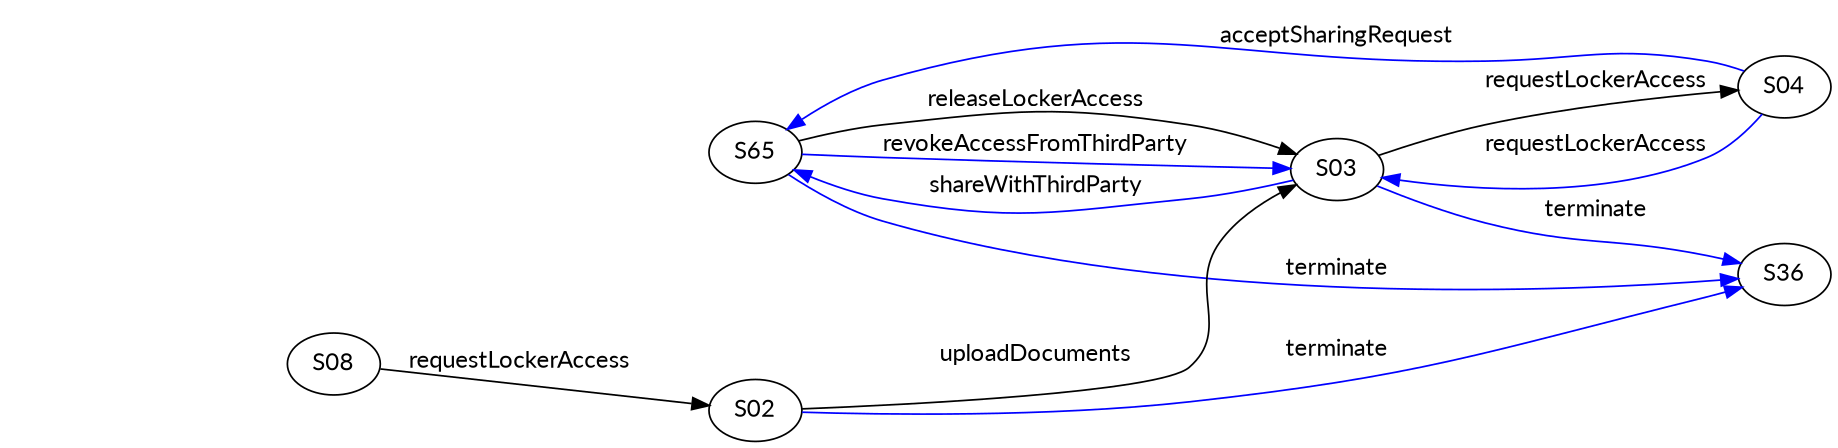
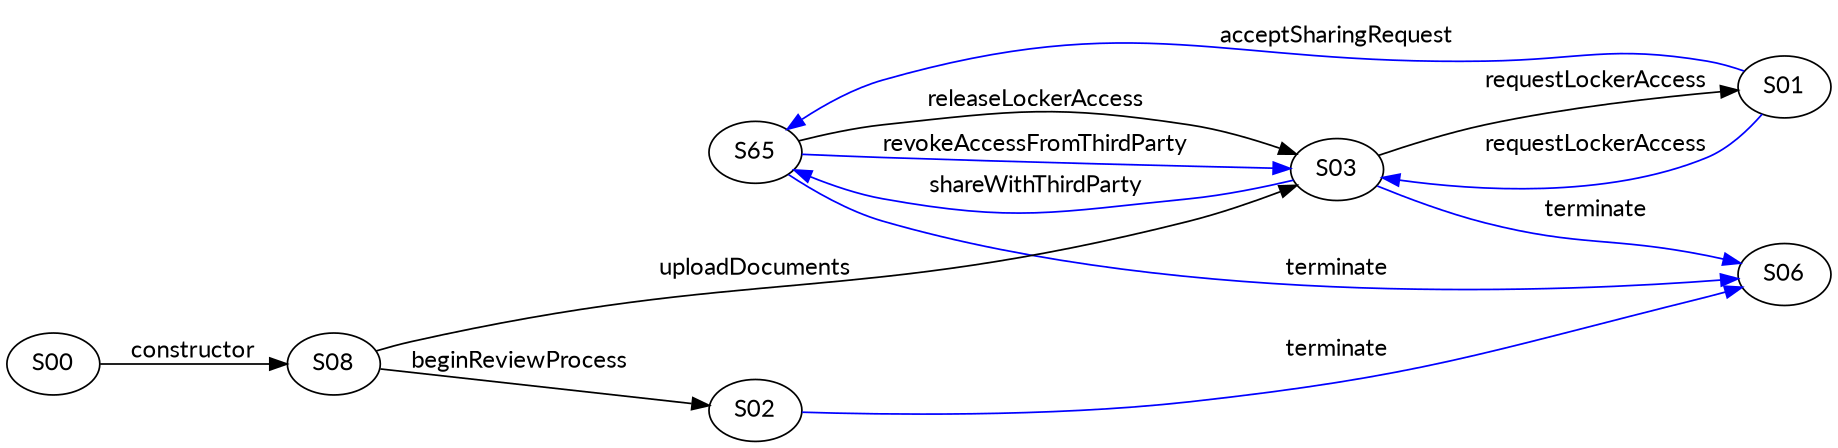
node "S04": label "S04" -> "S01"
node "S36": label "S36" -> "S06"
edge "S08" -> "S02": label "requestLockerAccess" -> "beginReviewProcess"
node "S00": added
edge "S02" -> "S03": now "S08" -> "S03"
